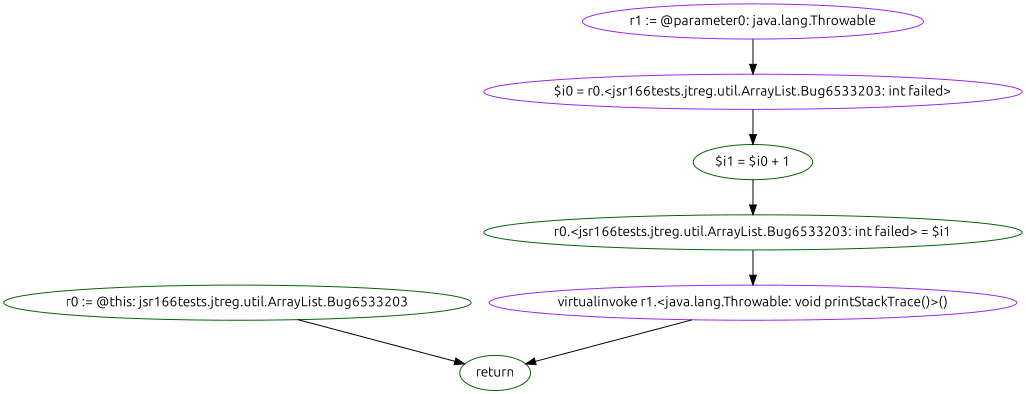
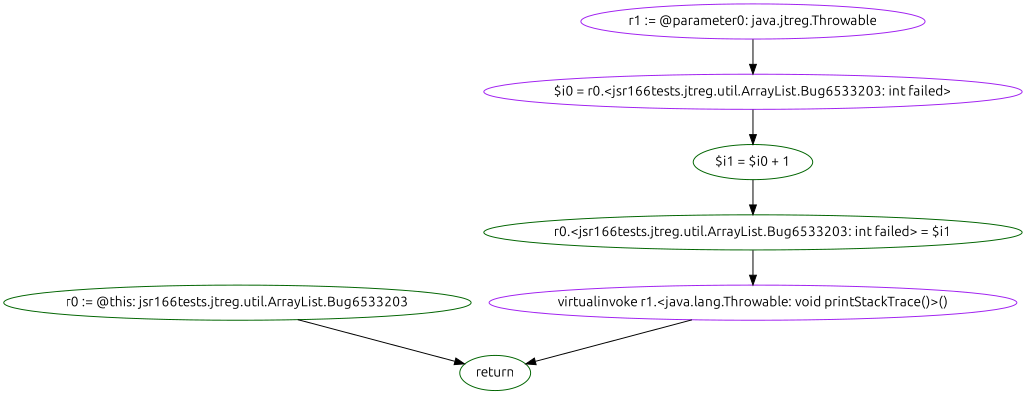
node "r1 := @parameter0: java.lang.Throwable": label "r1 := @parameter0: java.lang.Throwable" -> "r1 := @parameter0: java.jtreg.Throwable"
